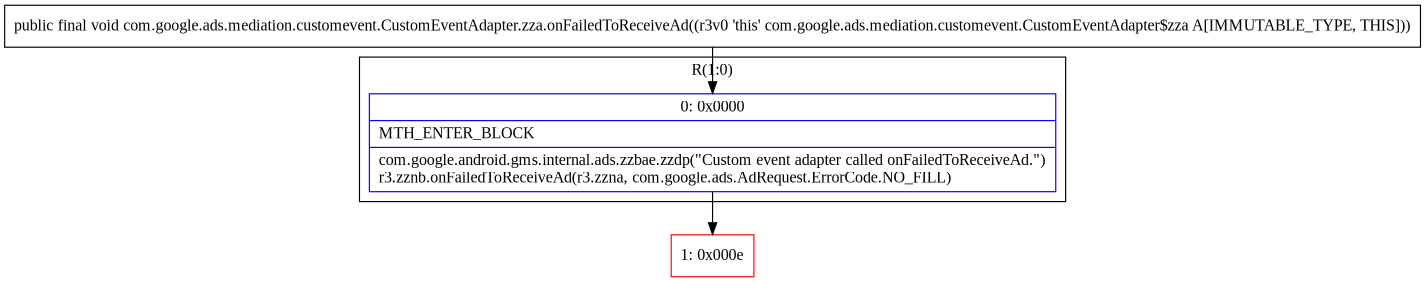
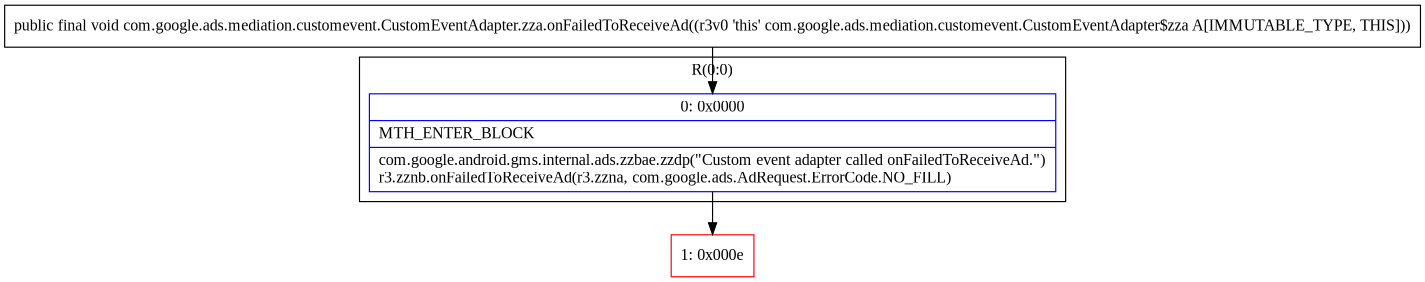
cluster "R(1:0)": label "R(1:0)" -> "R(0:0)"
